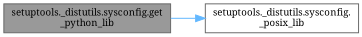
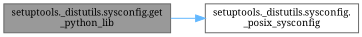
node "setuptools._distutils.sysconfig. _posix_lib": label "setuptools._distutils.sysconfig. _posix_lib" -> "setuptools._distutils.sysconfig. _posix_sysconfig"
